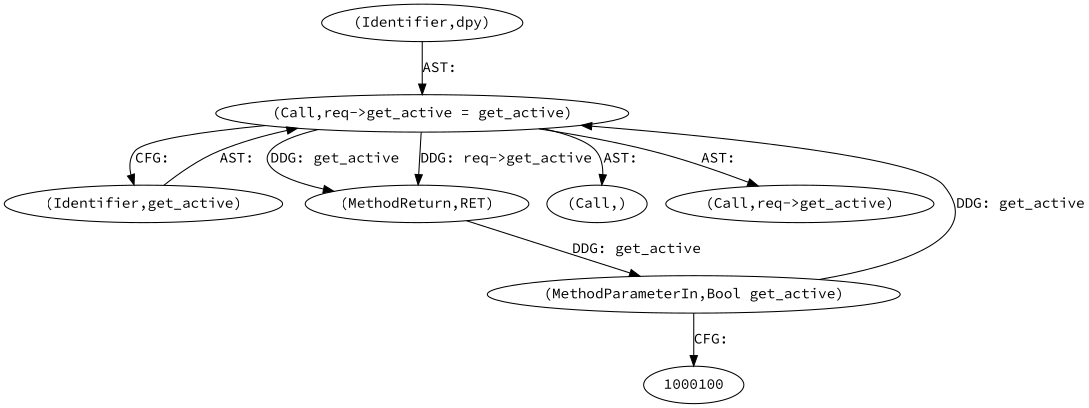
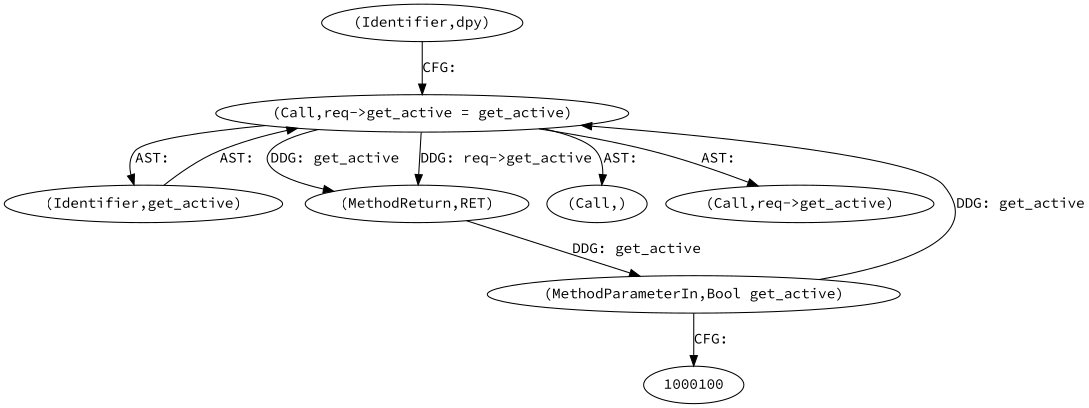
edge "(Identifier,dpy)" -> "(Call,req->get_active = get_active)": label "AST: " -> "CFG: "
edge "(Call,req->get_active = get_active)" -> "(Identifier,get_active)": label "CFG: " -> "AST: "
